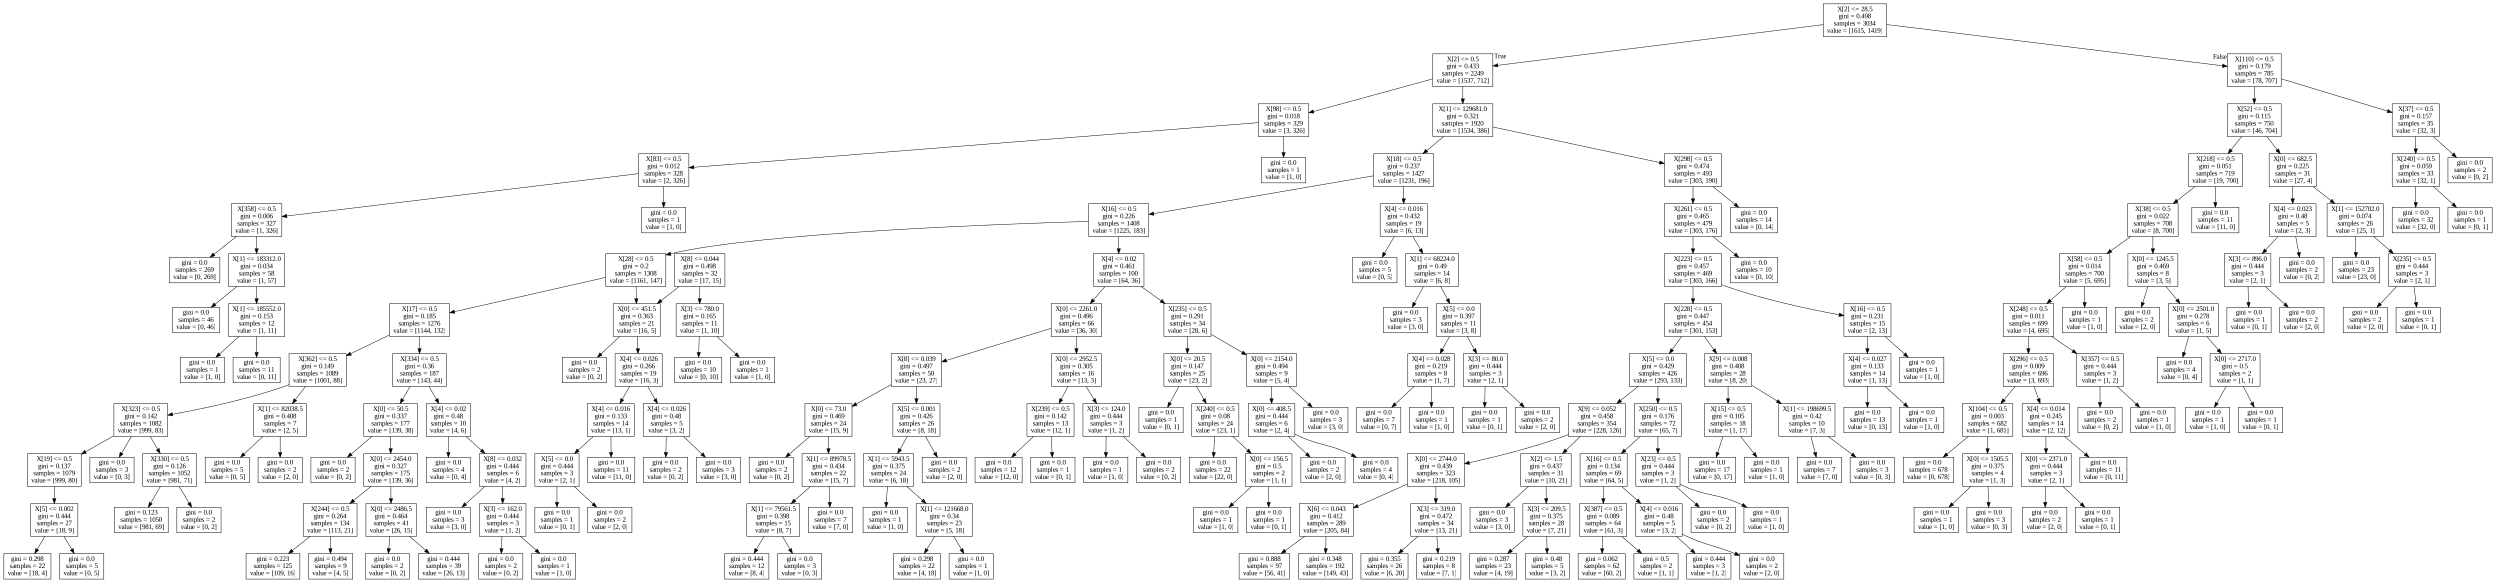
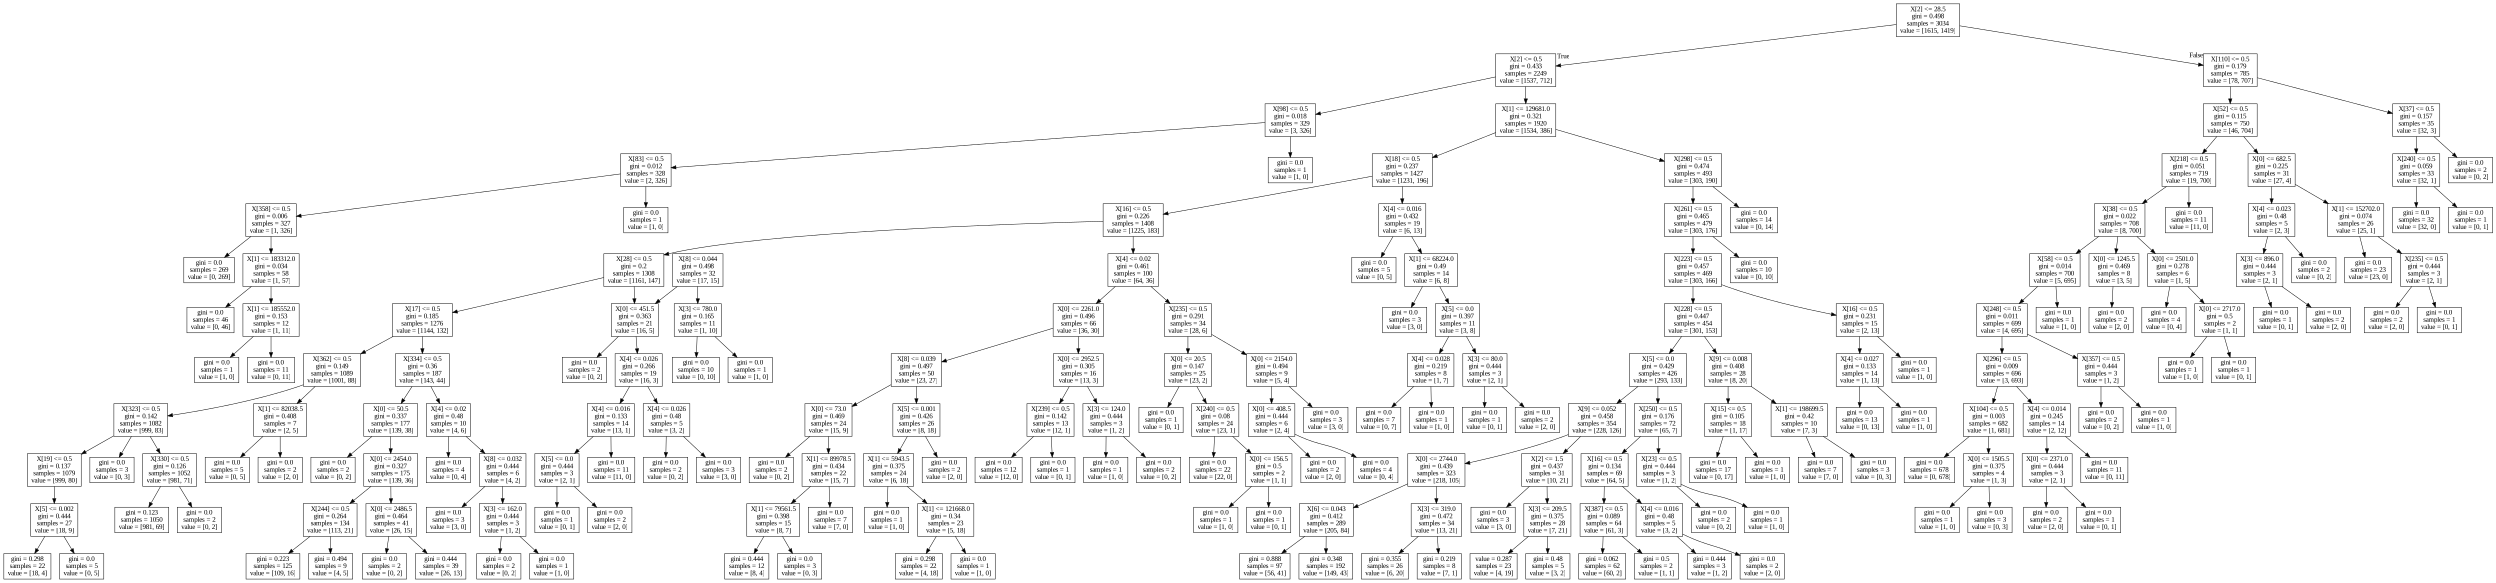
edge "X[0] <= 1245.5 gini = 0.469 samples = 8 value = [3, 5]" -> "X[0] <= 2501.0 gini = 0.278 samples = 6 value = [1, 5]": now "X[38] <= 0.5 gini = 0.022 samples = 708 value = [8, 700]" -> "X[0] <= 2501.0 gini = 0.278 samples = 6 value = [1, 5]"
node "gini = 0.287 samples = 23 value = [4, 19]": label "gini = 0.287 samples = 23 value = [4, 19]" -> "value = 0.287 samples = 23 value = [4, 19]"
